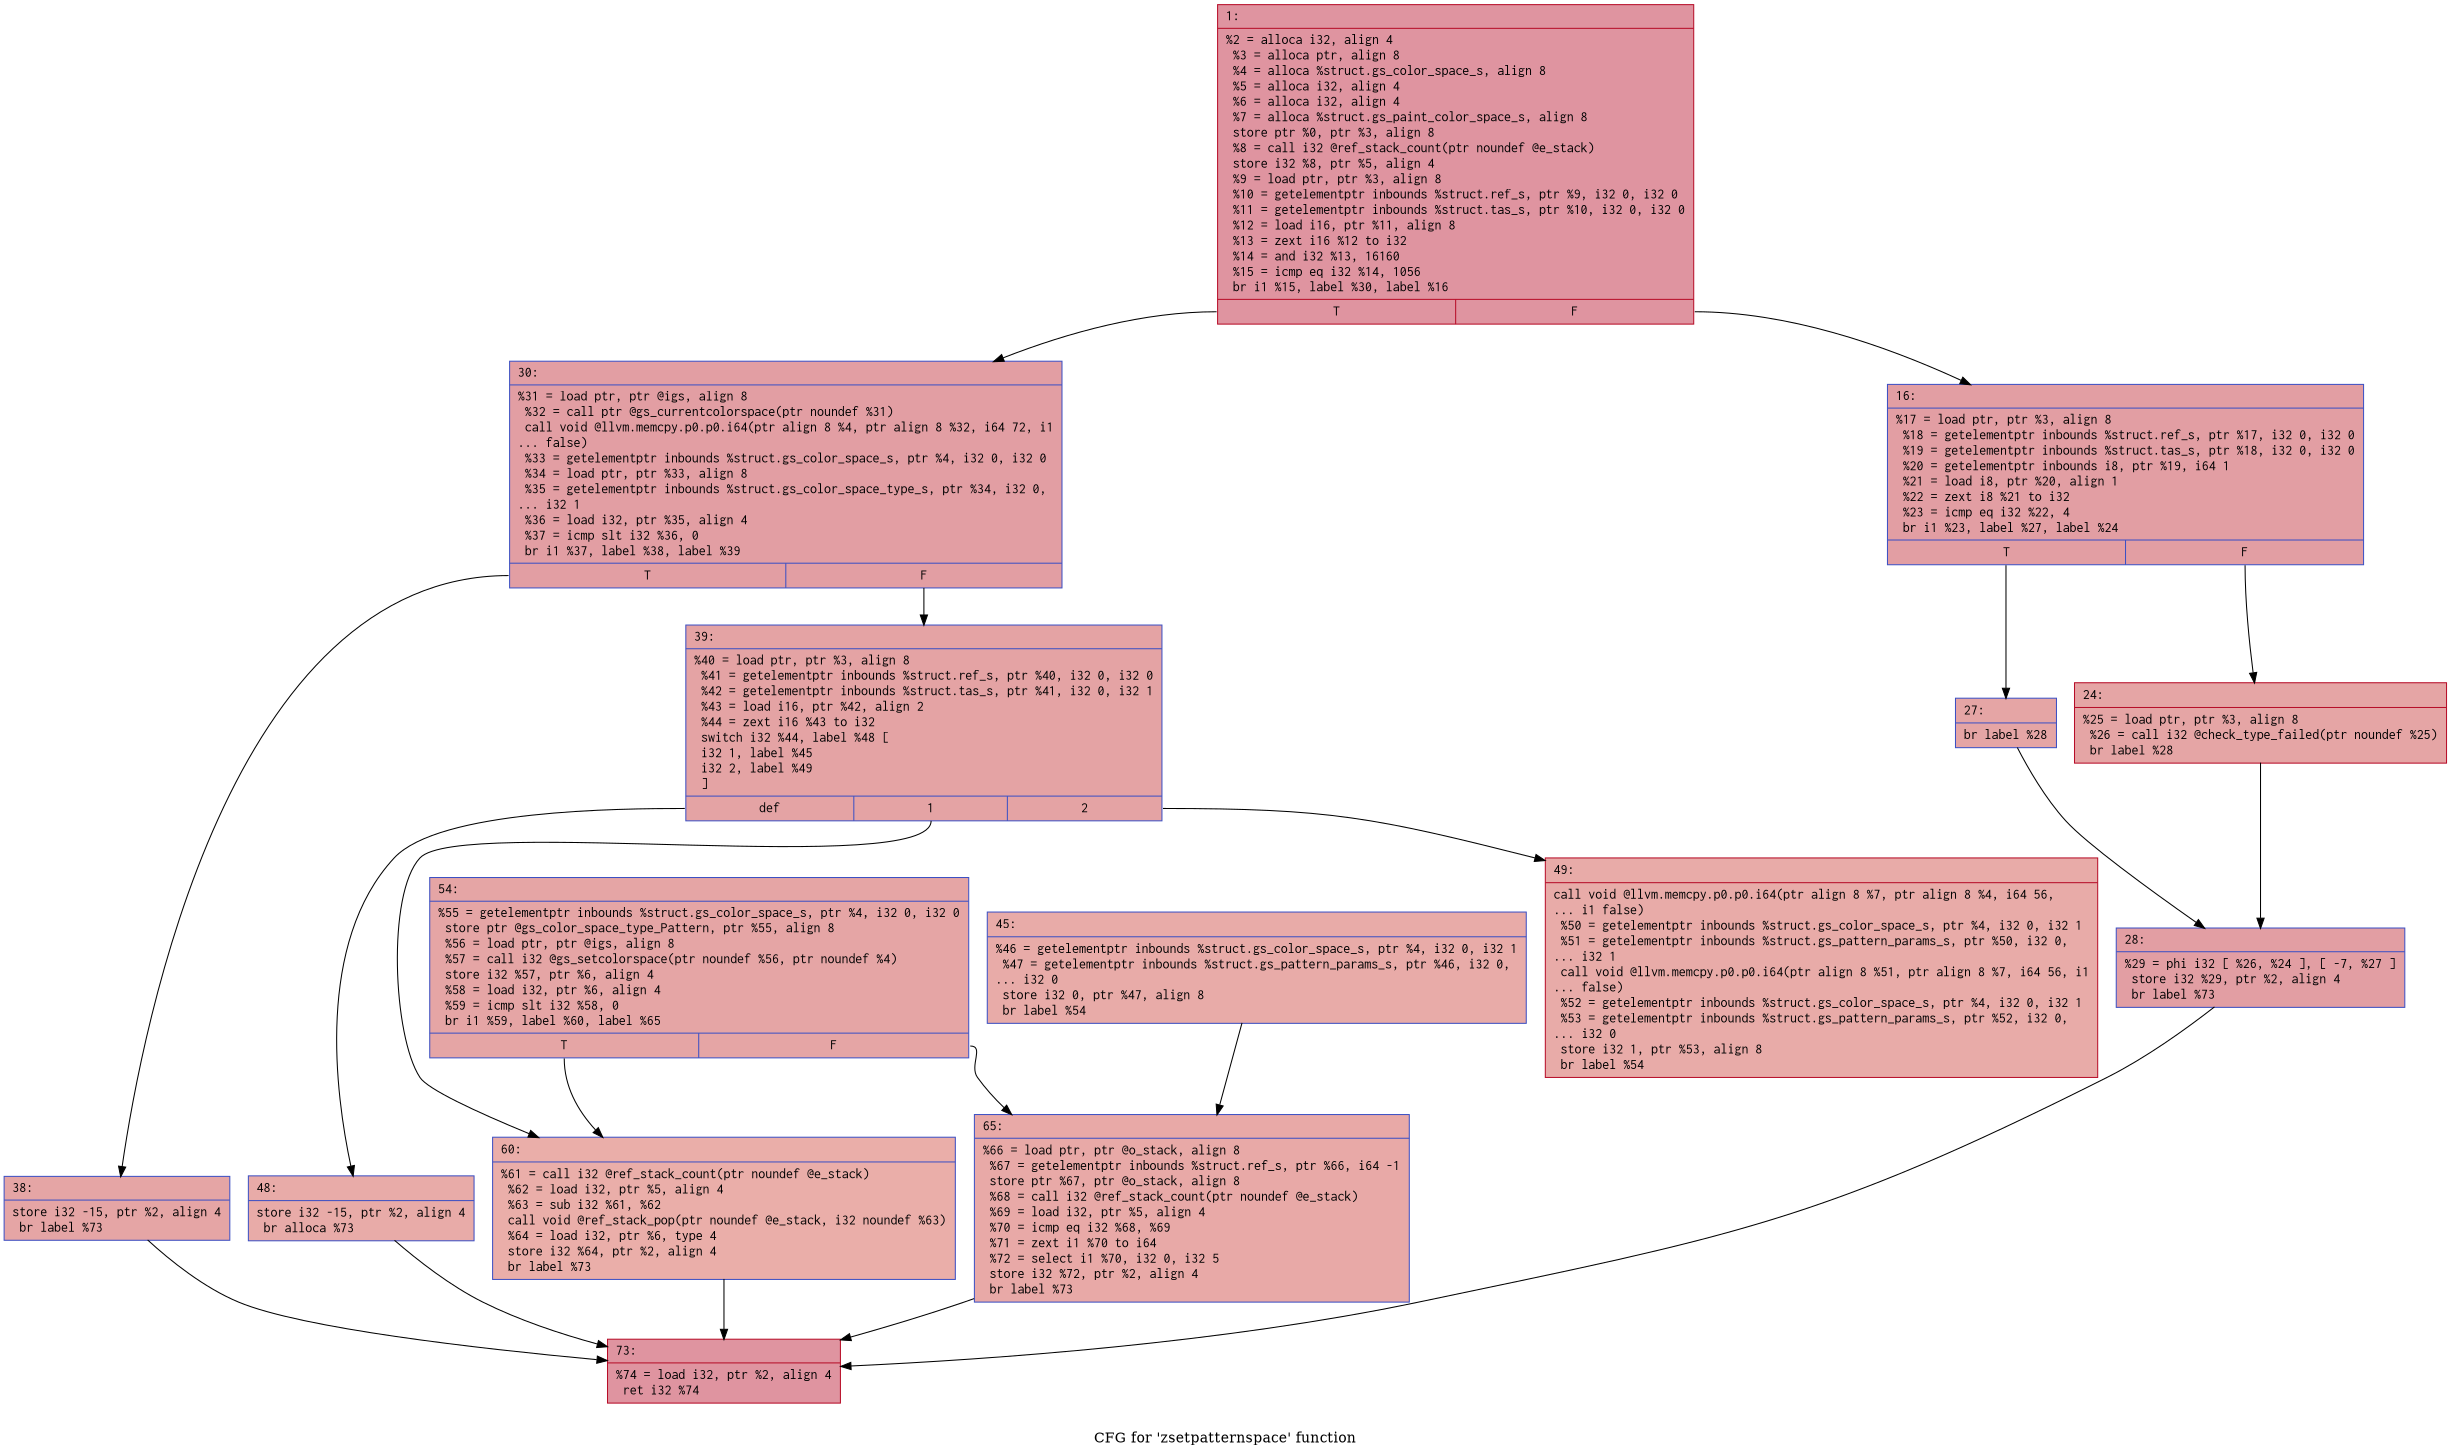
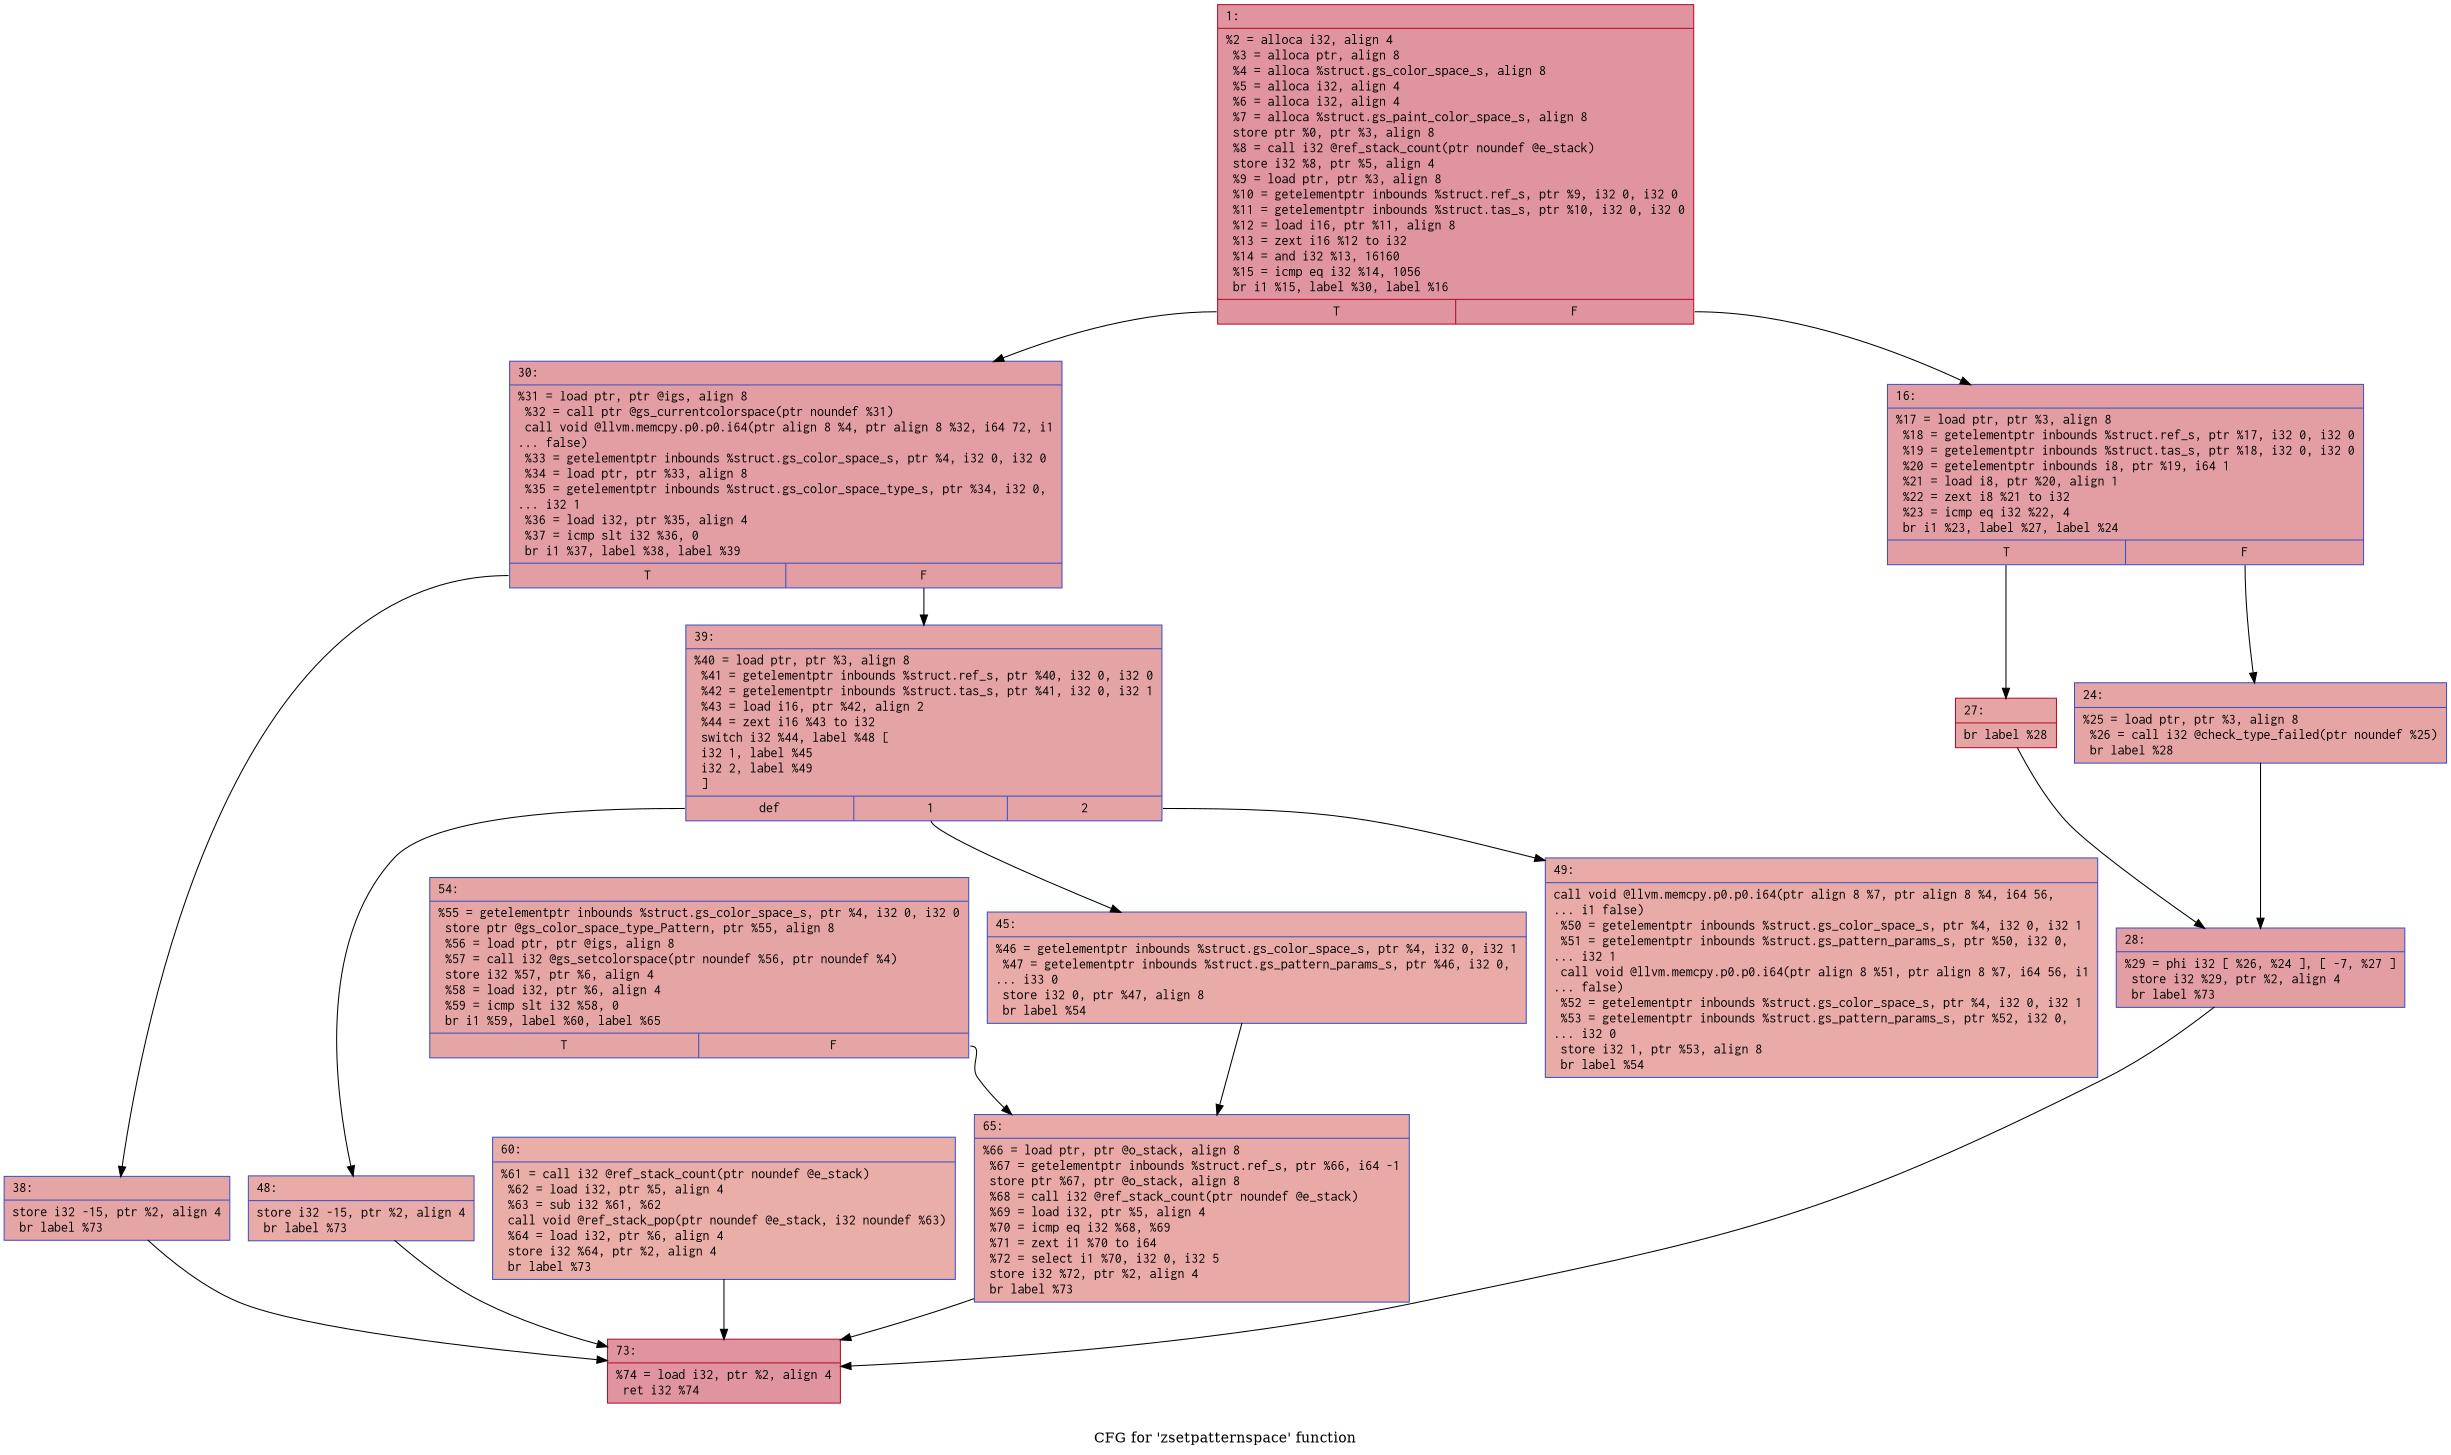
node "27:": color #3d50c3ff -> #b70d28ff
node "24:": color #b70d28ff -> #3d50c3ff
edge "39:" -> "60:": now "39:" -> "45:"
node "49:": color #b70d28ff -> #3d50c3ff
node "45:": text "... i32 0" -> "... i33 0"
edge "54:" -> "60:": removed
node "48:": text "br alloca %73" -> "br label %73"
node "60:": text "%64 = load i32, ptr %6, type 4" -> "%64 = load i32, ptr %6, align 4"
